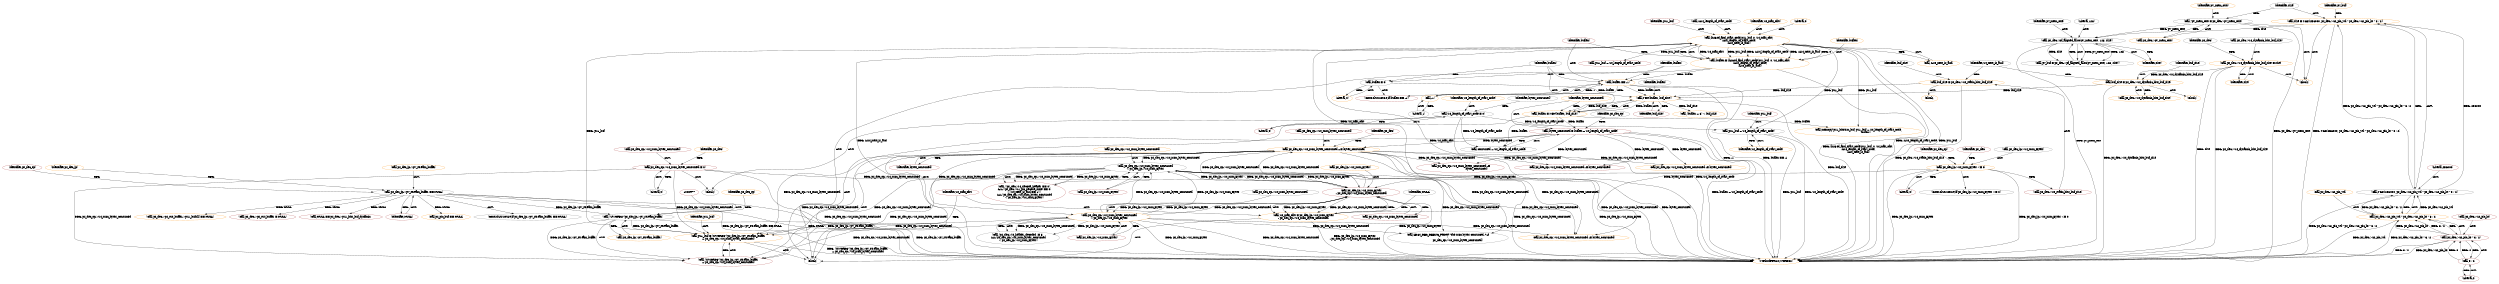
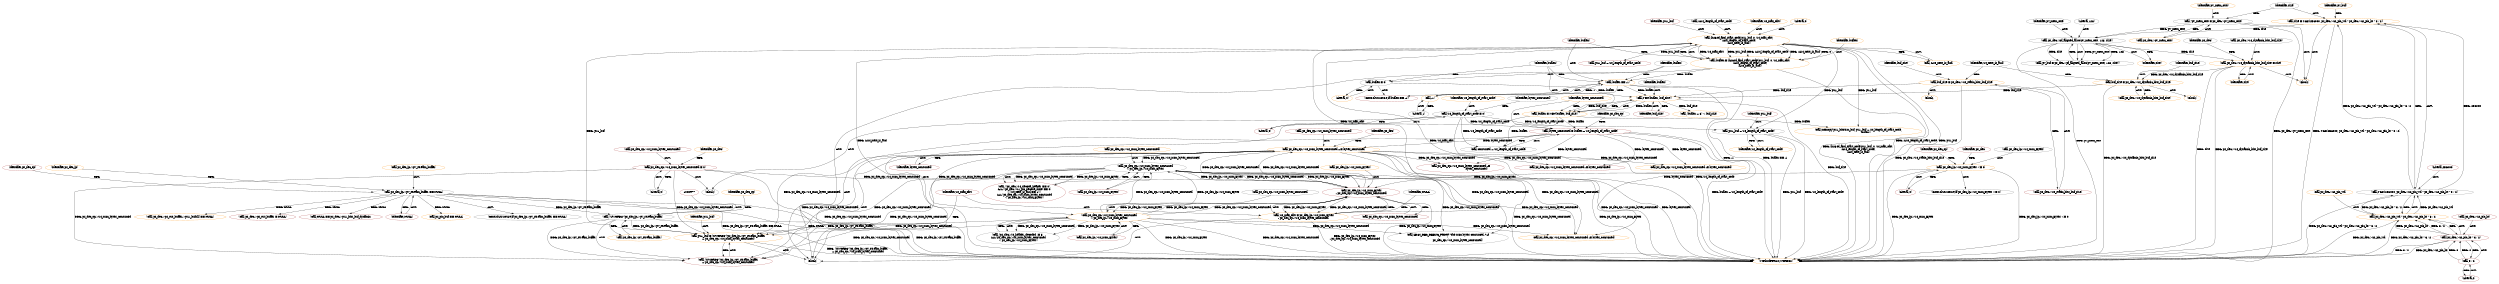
edge "(Call,ps_dec->pf_aligned_alloc(pv_mem_ctxt, 128, size))" -> "(Call,ps_dec->u4_dynamic_bits_buf_size = size)": added, label "DDG: size"
edge "(Call,u4_length_of_start_code = 0)" -> "(Call,bytes_consumed = buflen + u4_length_of_start_code)": added, label "DDG: u4_length_of_start_code"
edge "(Call,ps_dec_ip->u4_num_Bytes <= 0)" -> "(Call,ps_dec->u4_static_bits_buf_size)": now "(Call,buf_size = ps_dec->u4_static_bits_buf_size)" -> "(Call,ps_dec->u4_static_bits_buf_size)"
